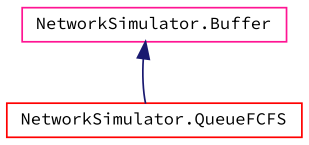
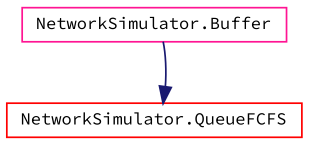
edge "NetworkSimulator.QueueFCFS" -> "NetworkSimulator.Buffer": reversed
